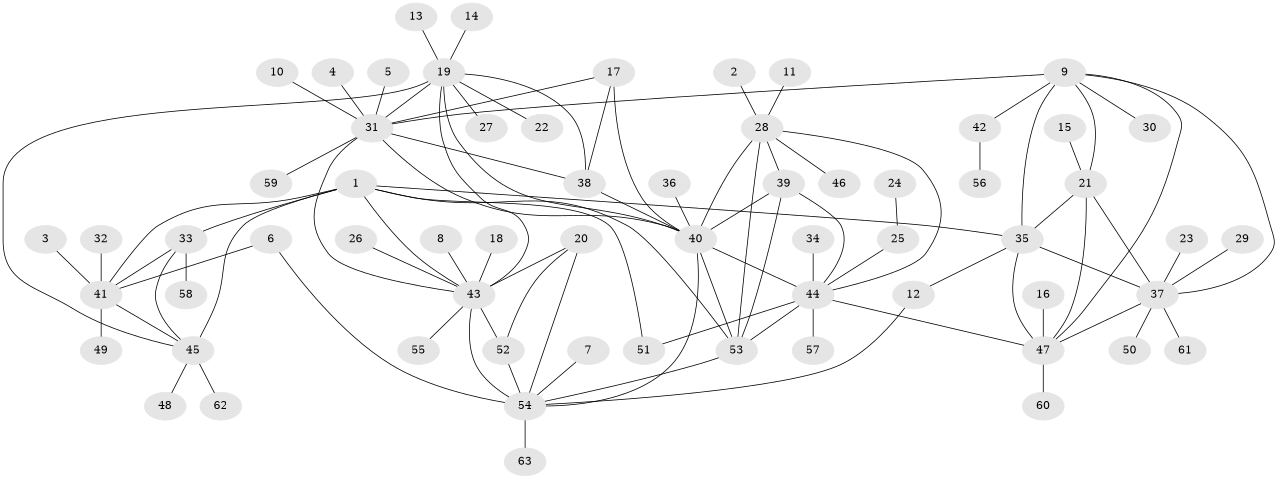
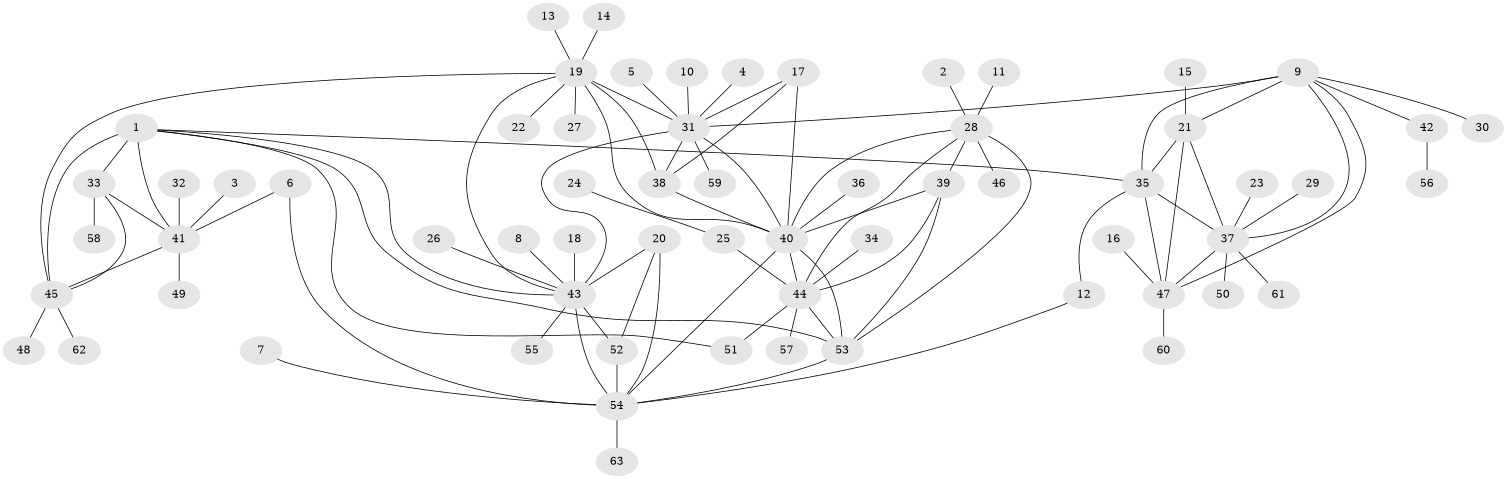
edge "44" -- "47": removed
